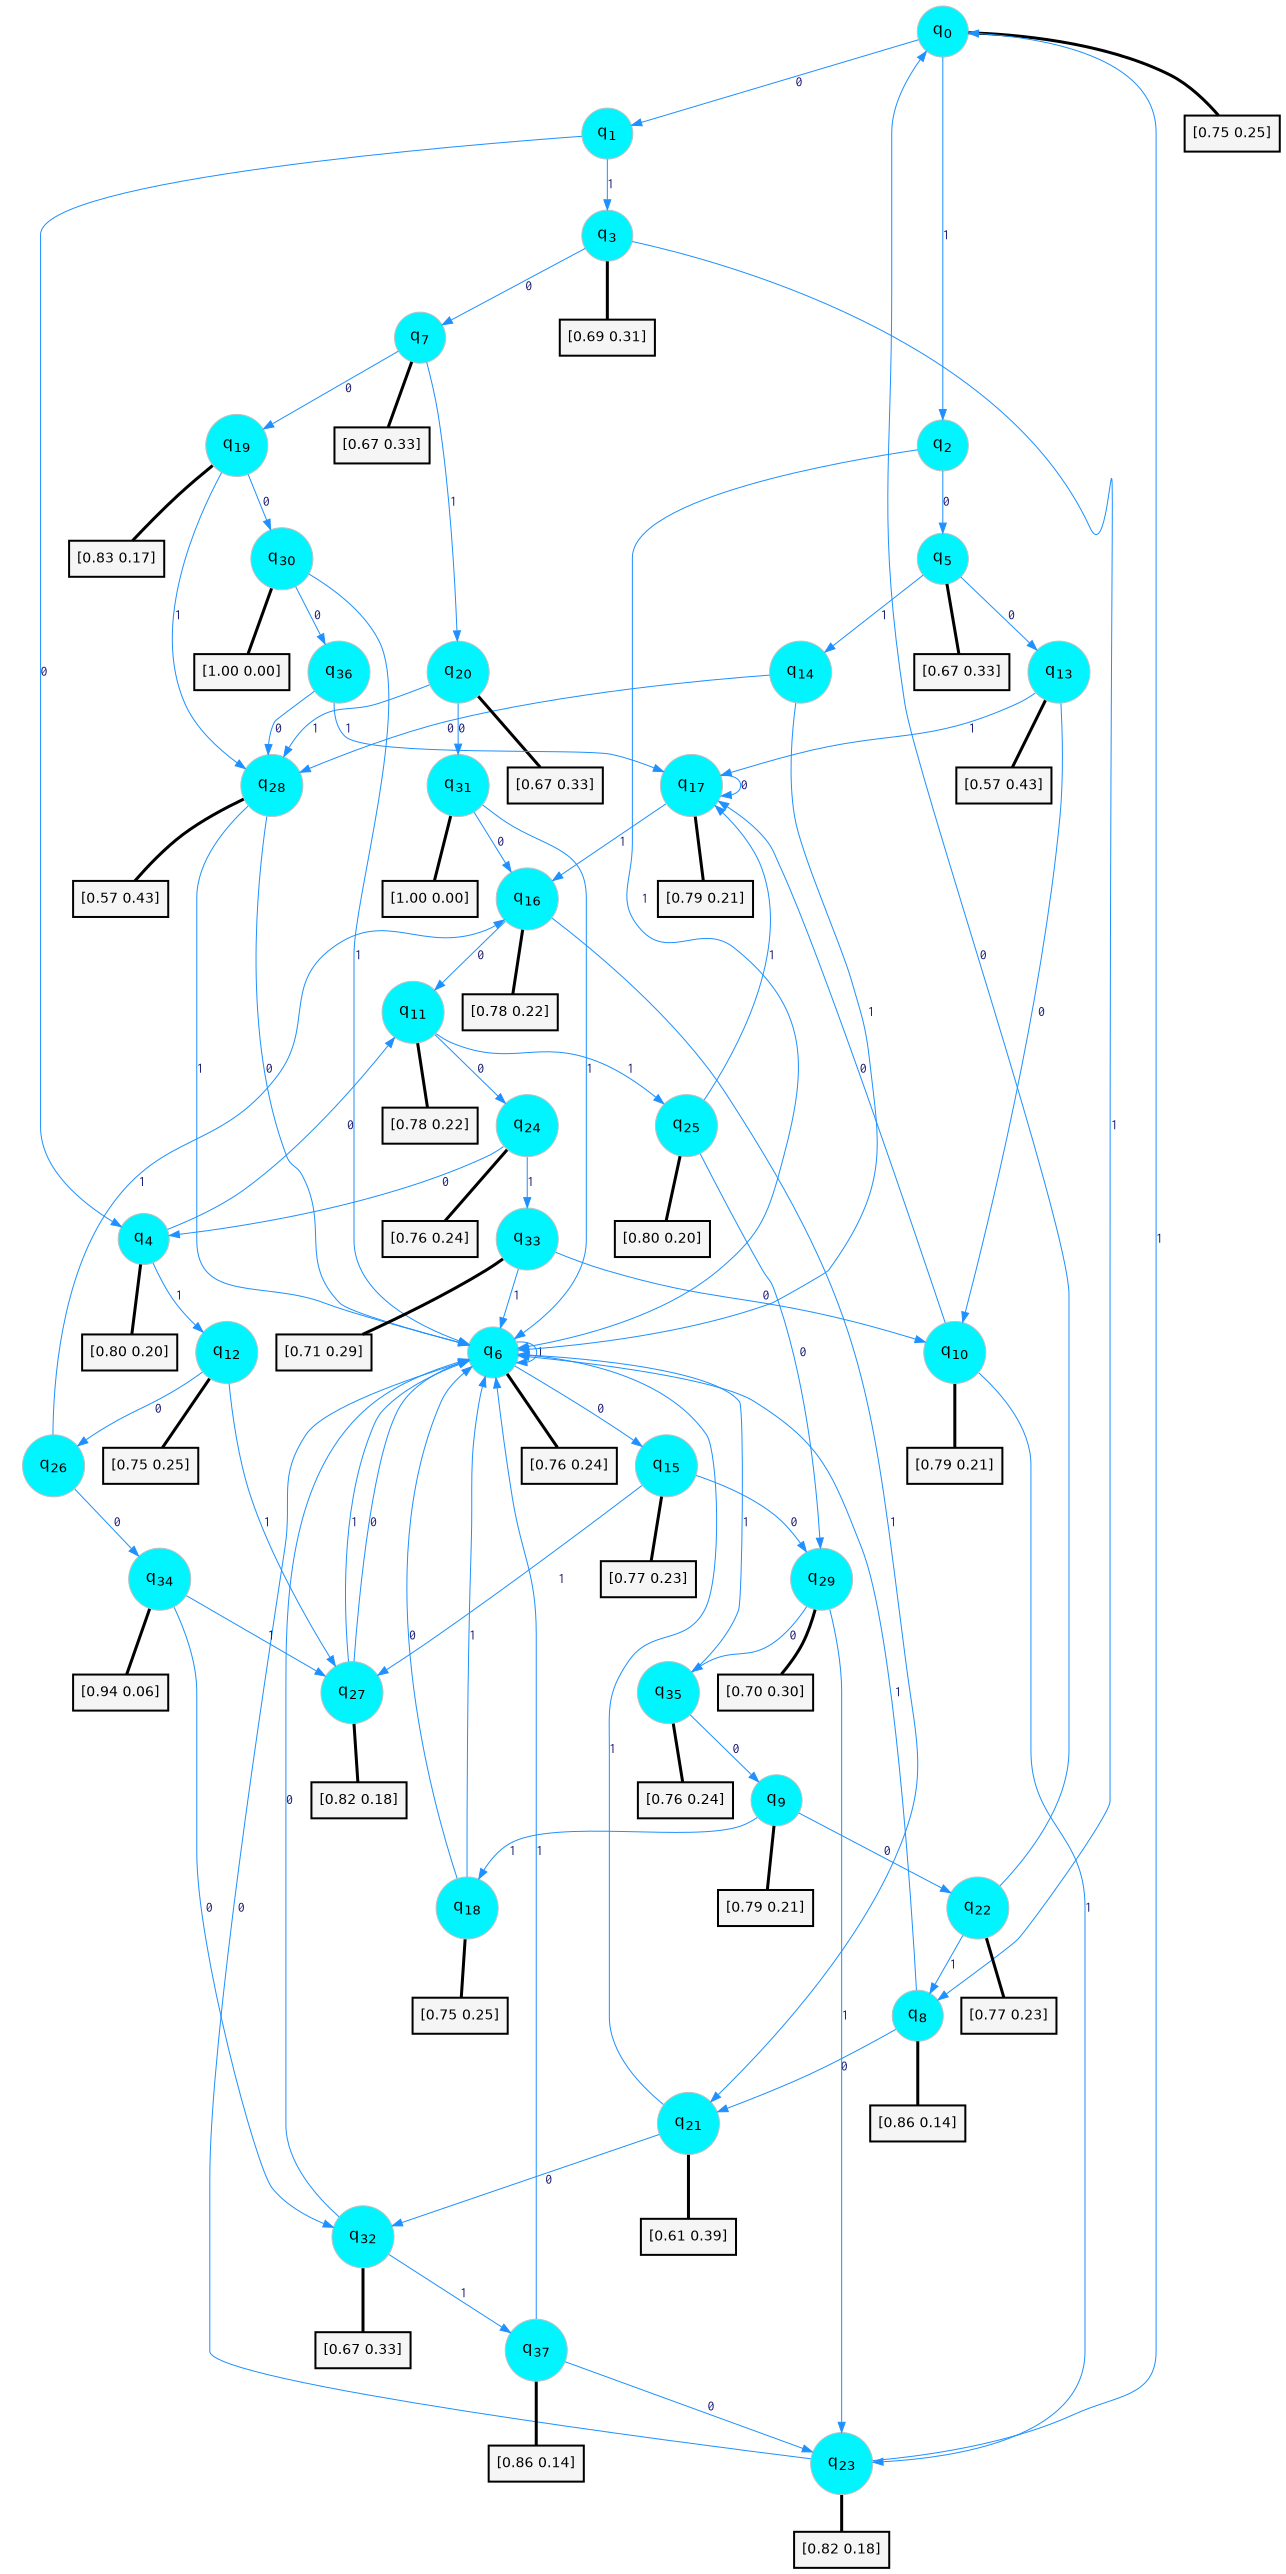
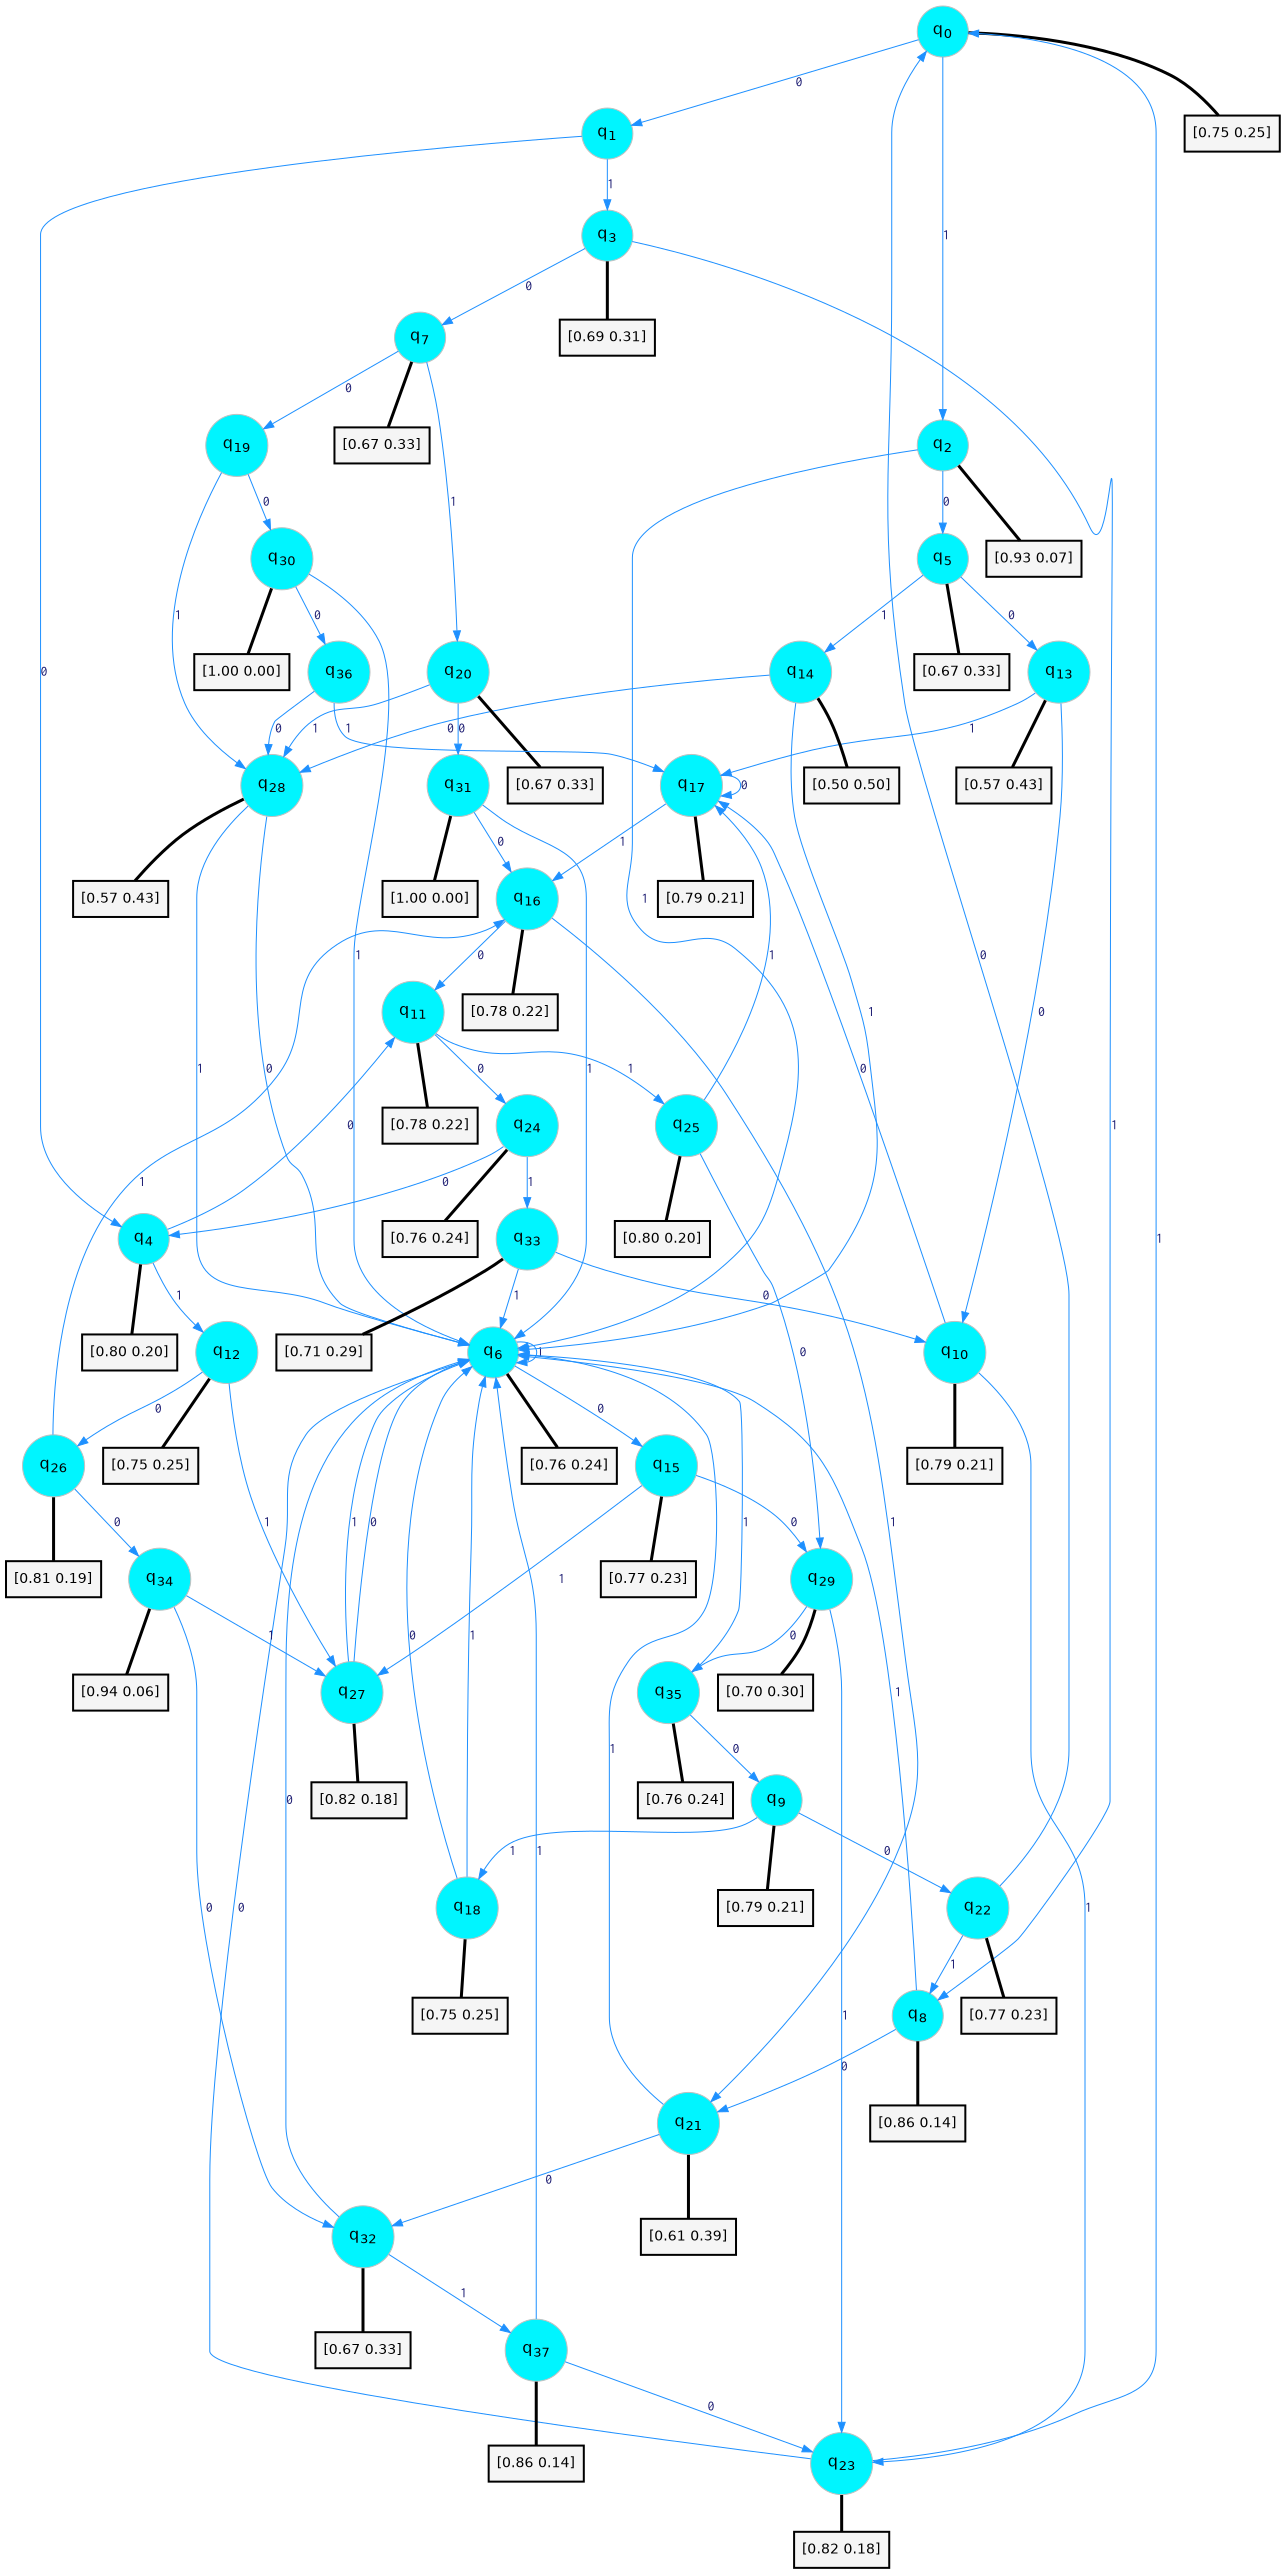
node "[0.83 0.17]": removed
node "[0.93 0.07]": added
node "[0.50 0.50]": added
node "[0.81 0.19]": added
